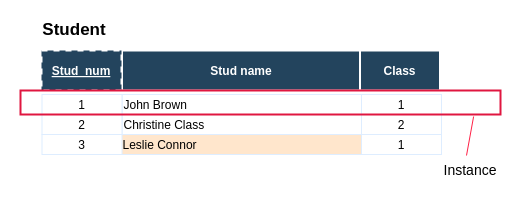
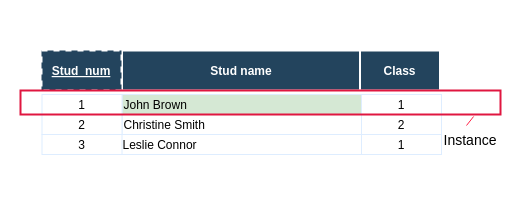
node "Student": removed
node "John Brown": fillcolor #ffffff -> #d5e8d4
node "Christine Class": label "Christine Class" -> "Christine Smith"
node "Leslie Connor": fillcolor #ffe6cc -> #ffffff
node "Instance": moved (471, 171) -> (471, 141)
